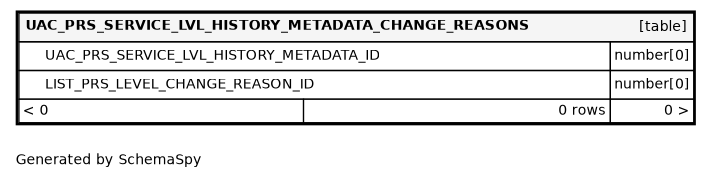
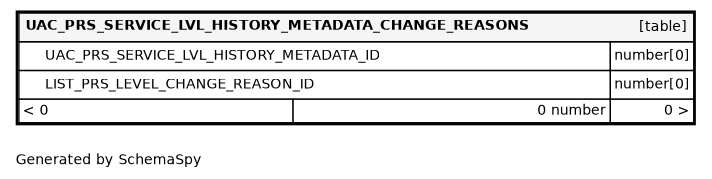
node "UAC_PRS_SERVICE_LVL_HISTORY_METADATA_CHANGE_REASONS": text "0 rows" -> "0 number"
